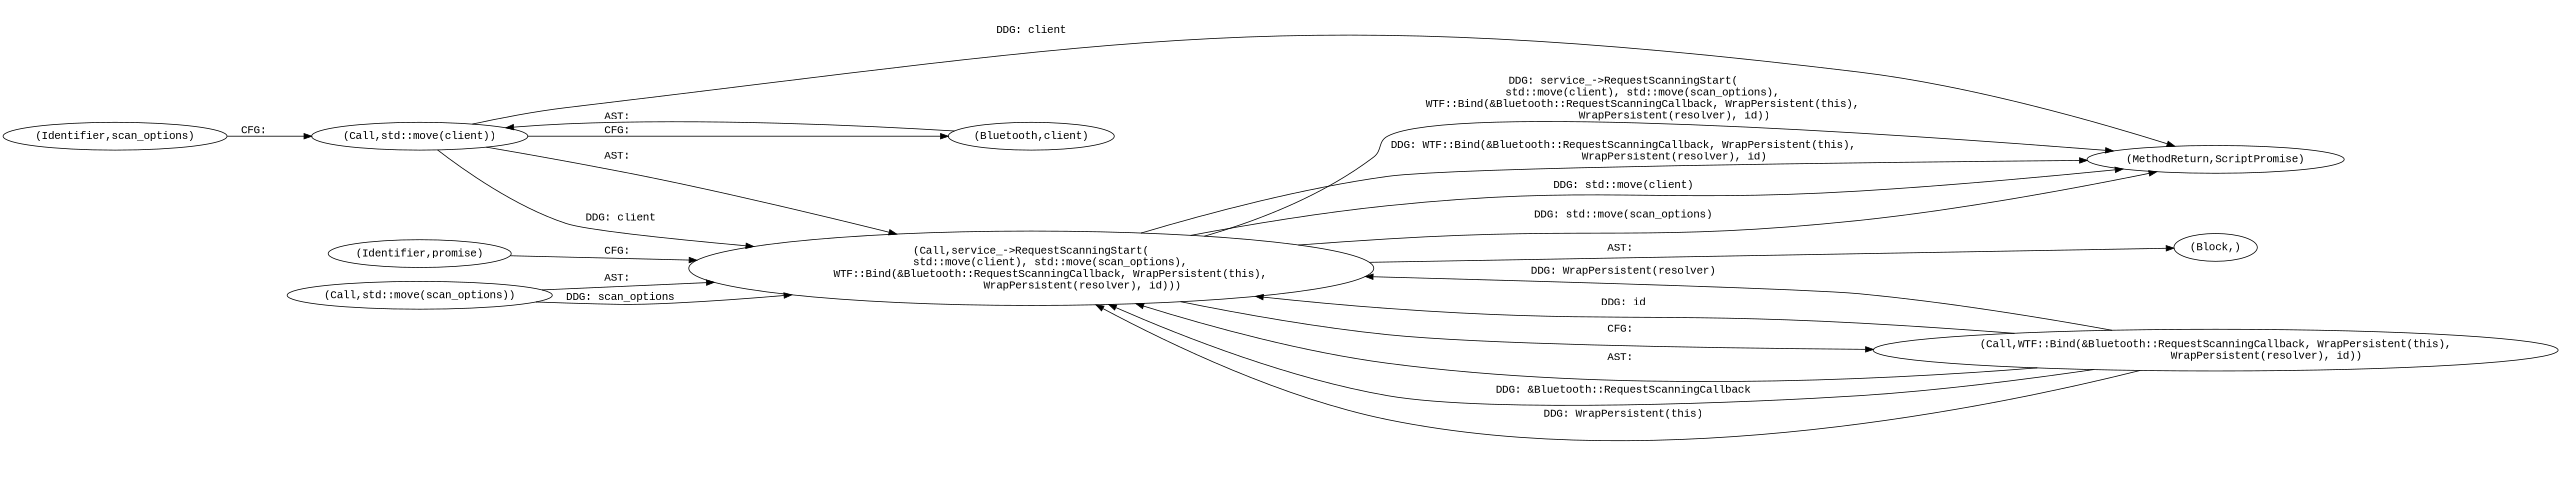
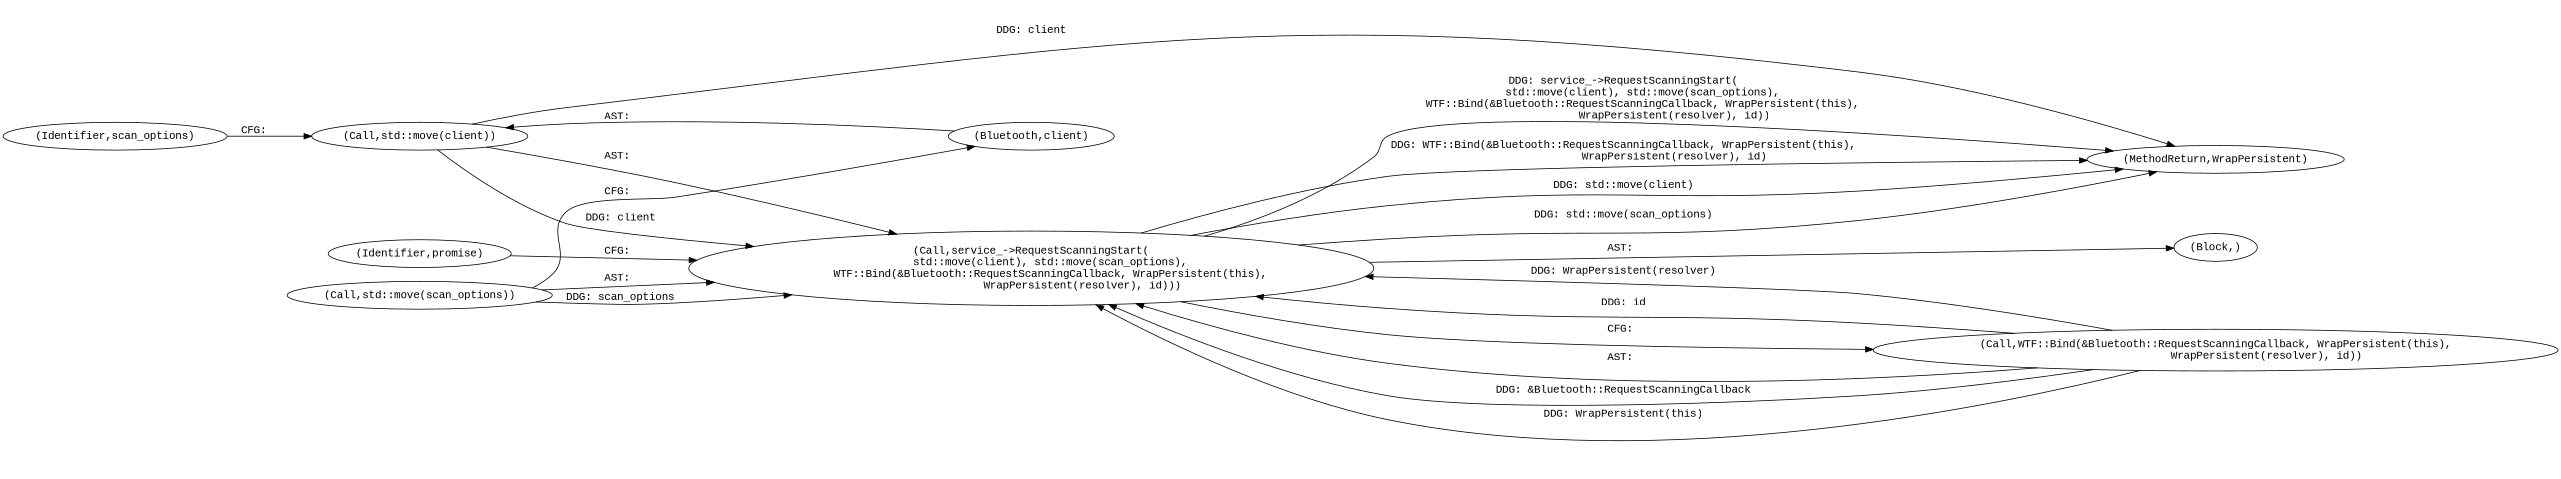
edge "(Call,std::move(client))" -> "(Bluetooth,client)": now "(Call,std::move(scan_options))" -> "(Bluetooth,client)"
node "(MethodReturn,ScriptPromise)": label "(MethodReturn,ScriptPromise)" -> "(MethodReturn,WrapPersistent)"
